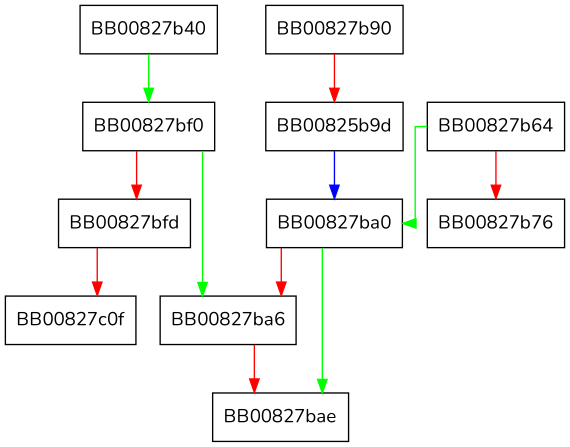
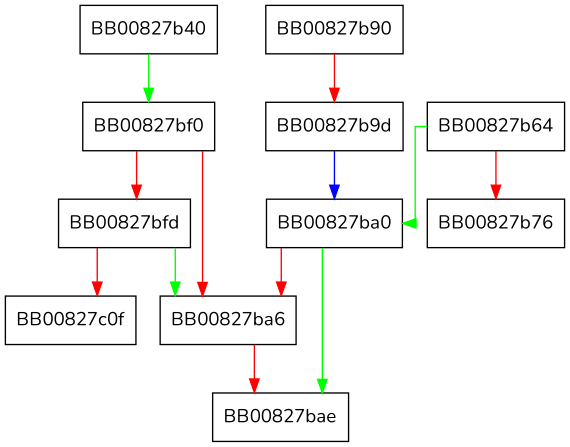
node "BB00825b9d": label "BB00825b9d" -> "BB00827b9d"
edge "BB00827bf0" -> "BB00827ba6": color green -> red
edge "BB00827bfd" -> "BB00827ba6": added
